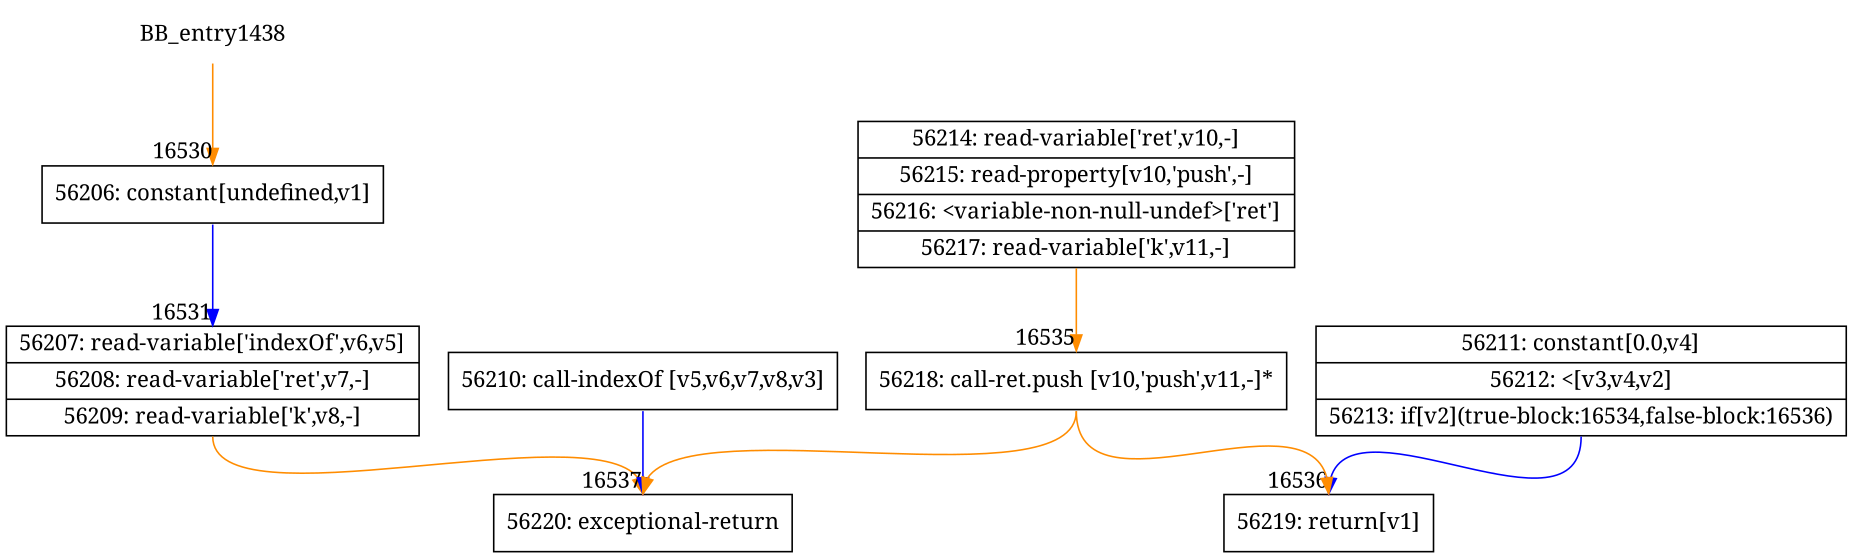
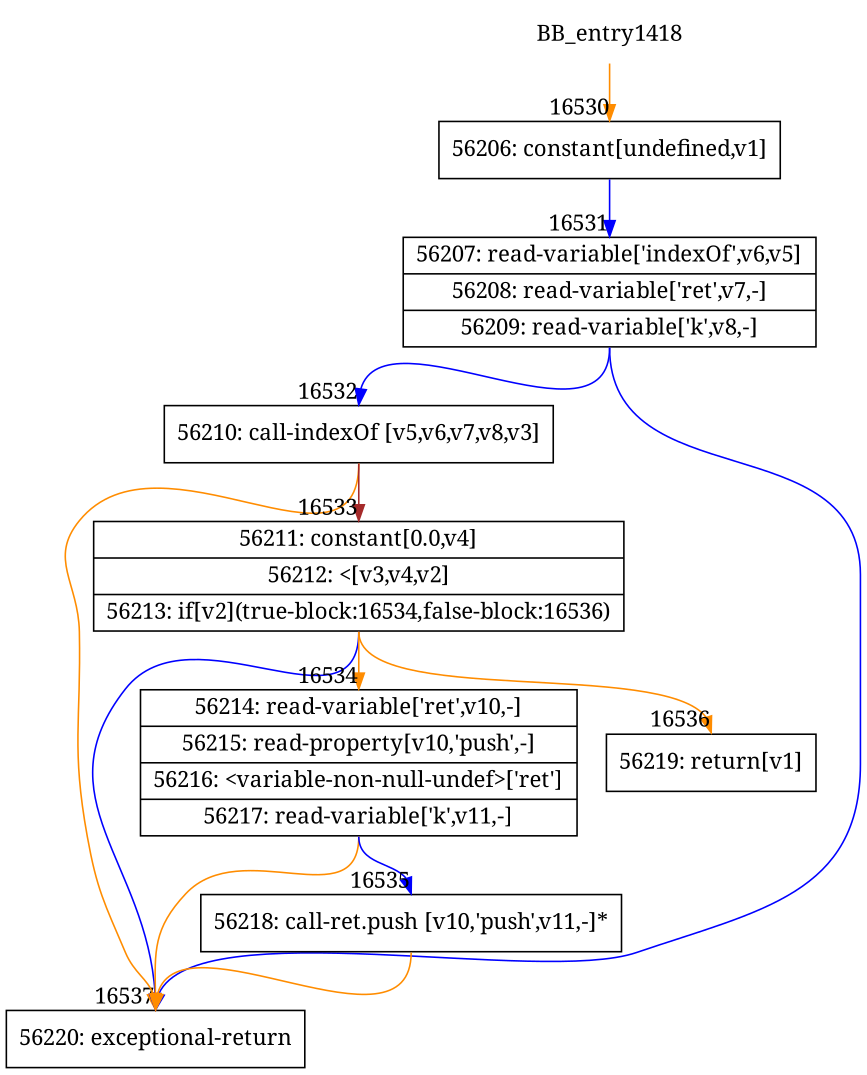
node "BB_entry1438": label "BB_entry1438" -> "BB_entry1418"
edge "56214: read-variable['ret',v10,-]" -> "56218: call-ret.push [v10,'push',v11,-]*": color darkorange -> blue
edge "56207: read-variable['indexOf',v6,v5]" -> "56210: call-indexOf [v5,v6,v7,v8,v3]": added
edge "56210: call-indexOf [v5,v6,v7,v8,v3]" -> "56220: exceptional-return": color blue -> darkorange
edge "56218: call-ret.push [v10,'push',v11,-]*" -> "56219: return[v1]": removed
edge "56207: read-variable['indexOf',v6,v5]" -> "56220: exceptional-return": color darkorange -> blue
edge "56211: constant[0.0,v4]" -> "56219: return[v1]": color blue -> darkorange
edge "56210: call-indexOf [v5,v6,v7,v8,v3]" -> "56211: constant[0.0,v4]": added
edge "56211: constant[0.0,v4]" -> "56214: read-variable['ret',v10,-]": added
edge "56211: constant[0.0,v4]" -> "56220: exceptional-return": added
edge "56214: read-variable['ret',v10,-]" -> "56220: exceptional-return": added
